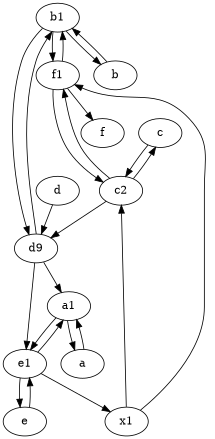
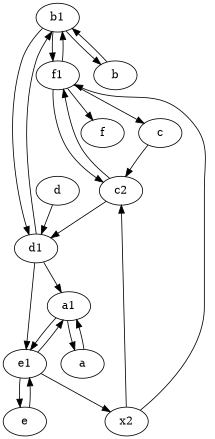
edge "c2" -> "c": now "f1" -> "c"
node "d9": label "d9" -> "d1"
node "x1": label "x1" -> "x2"
